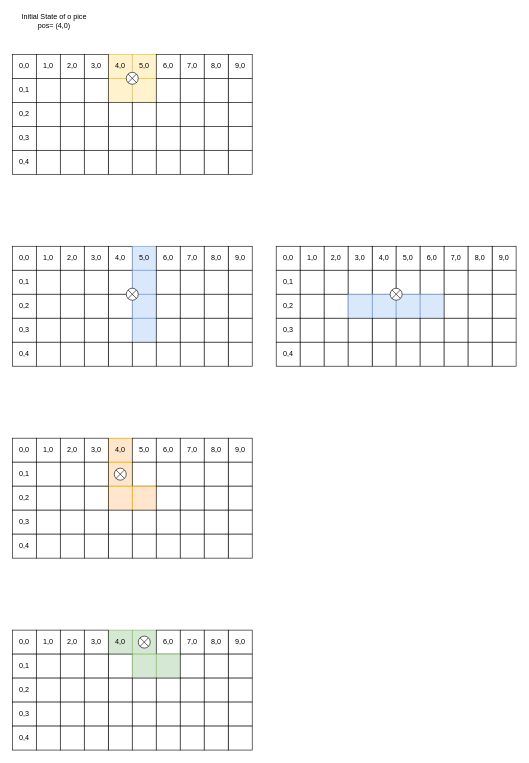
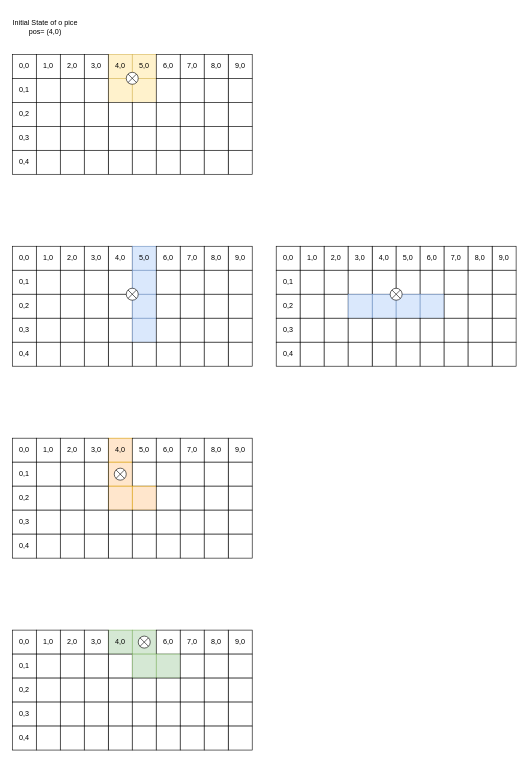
node "Initial State of o pice pos= (4,0)": moved (54, 21) -> (45, 27)
